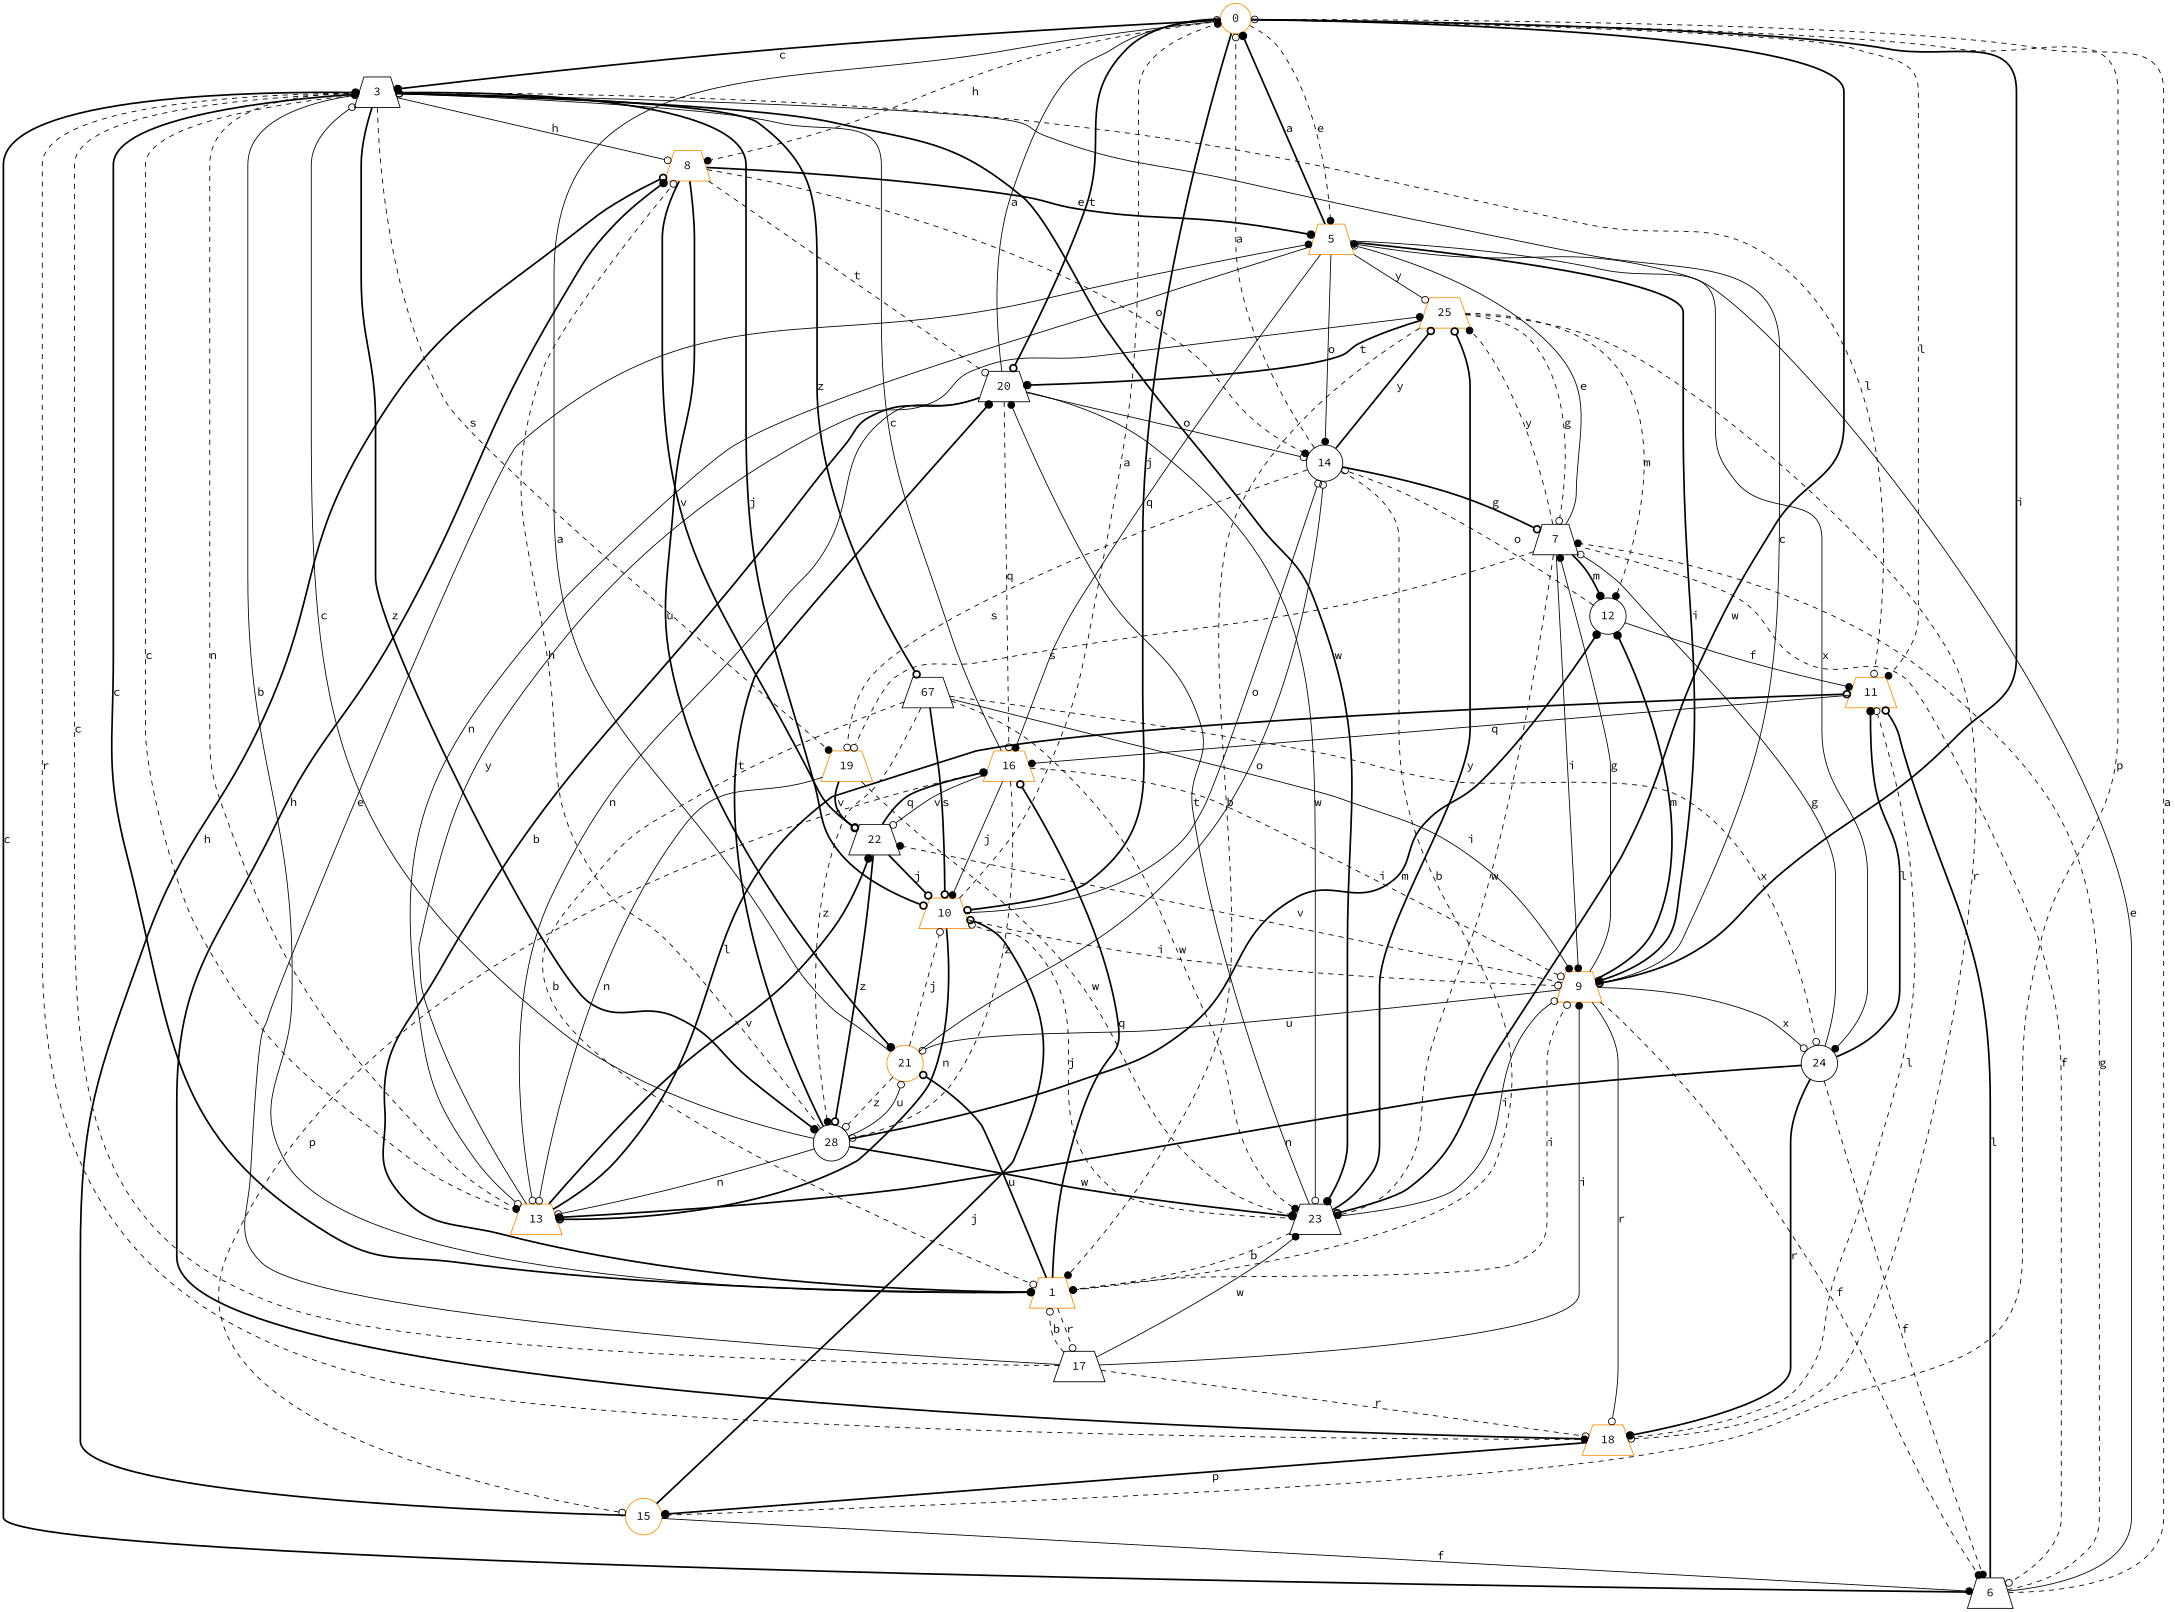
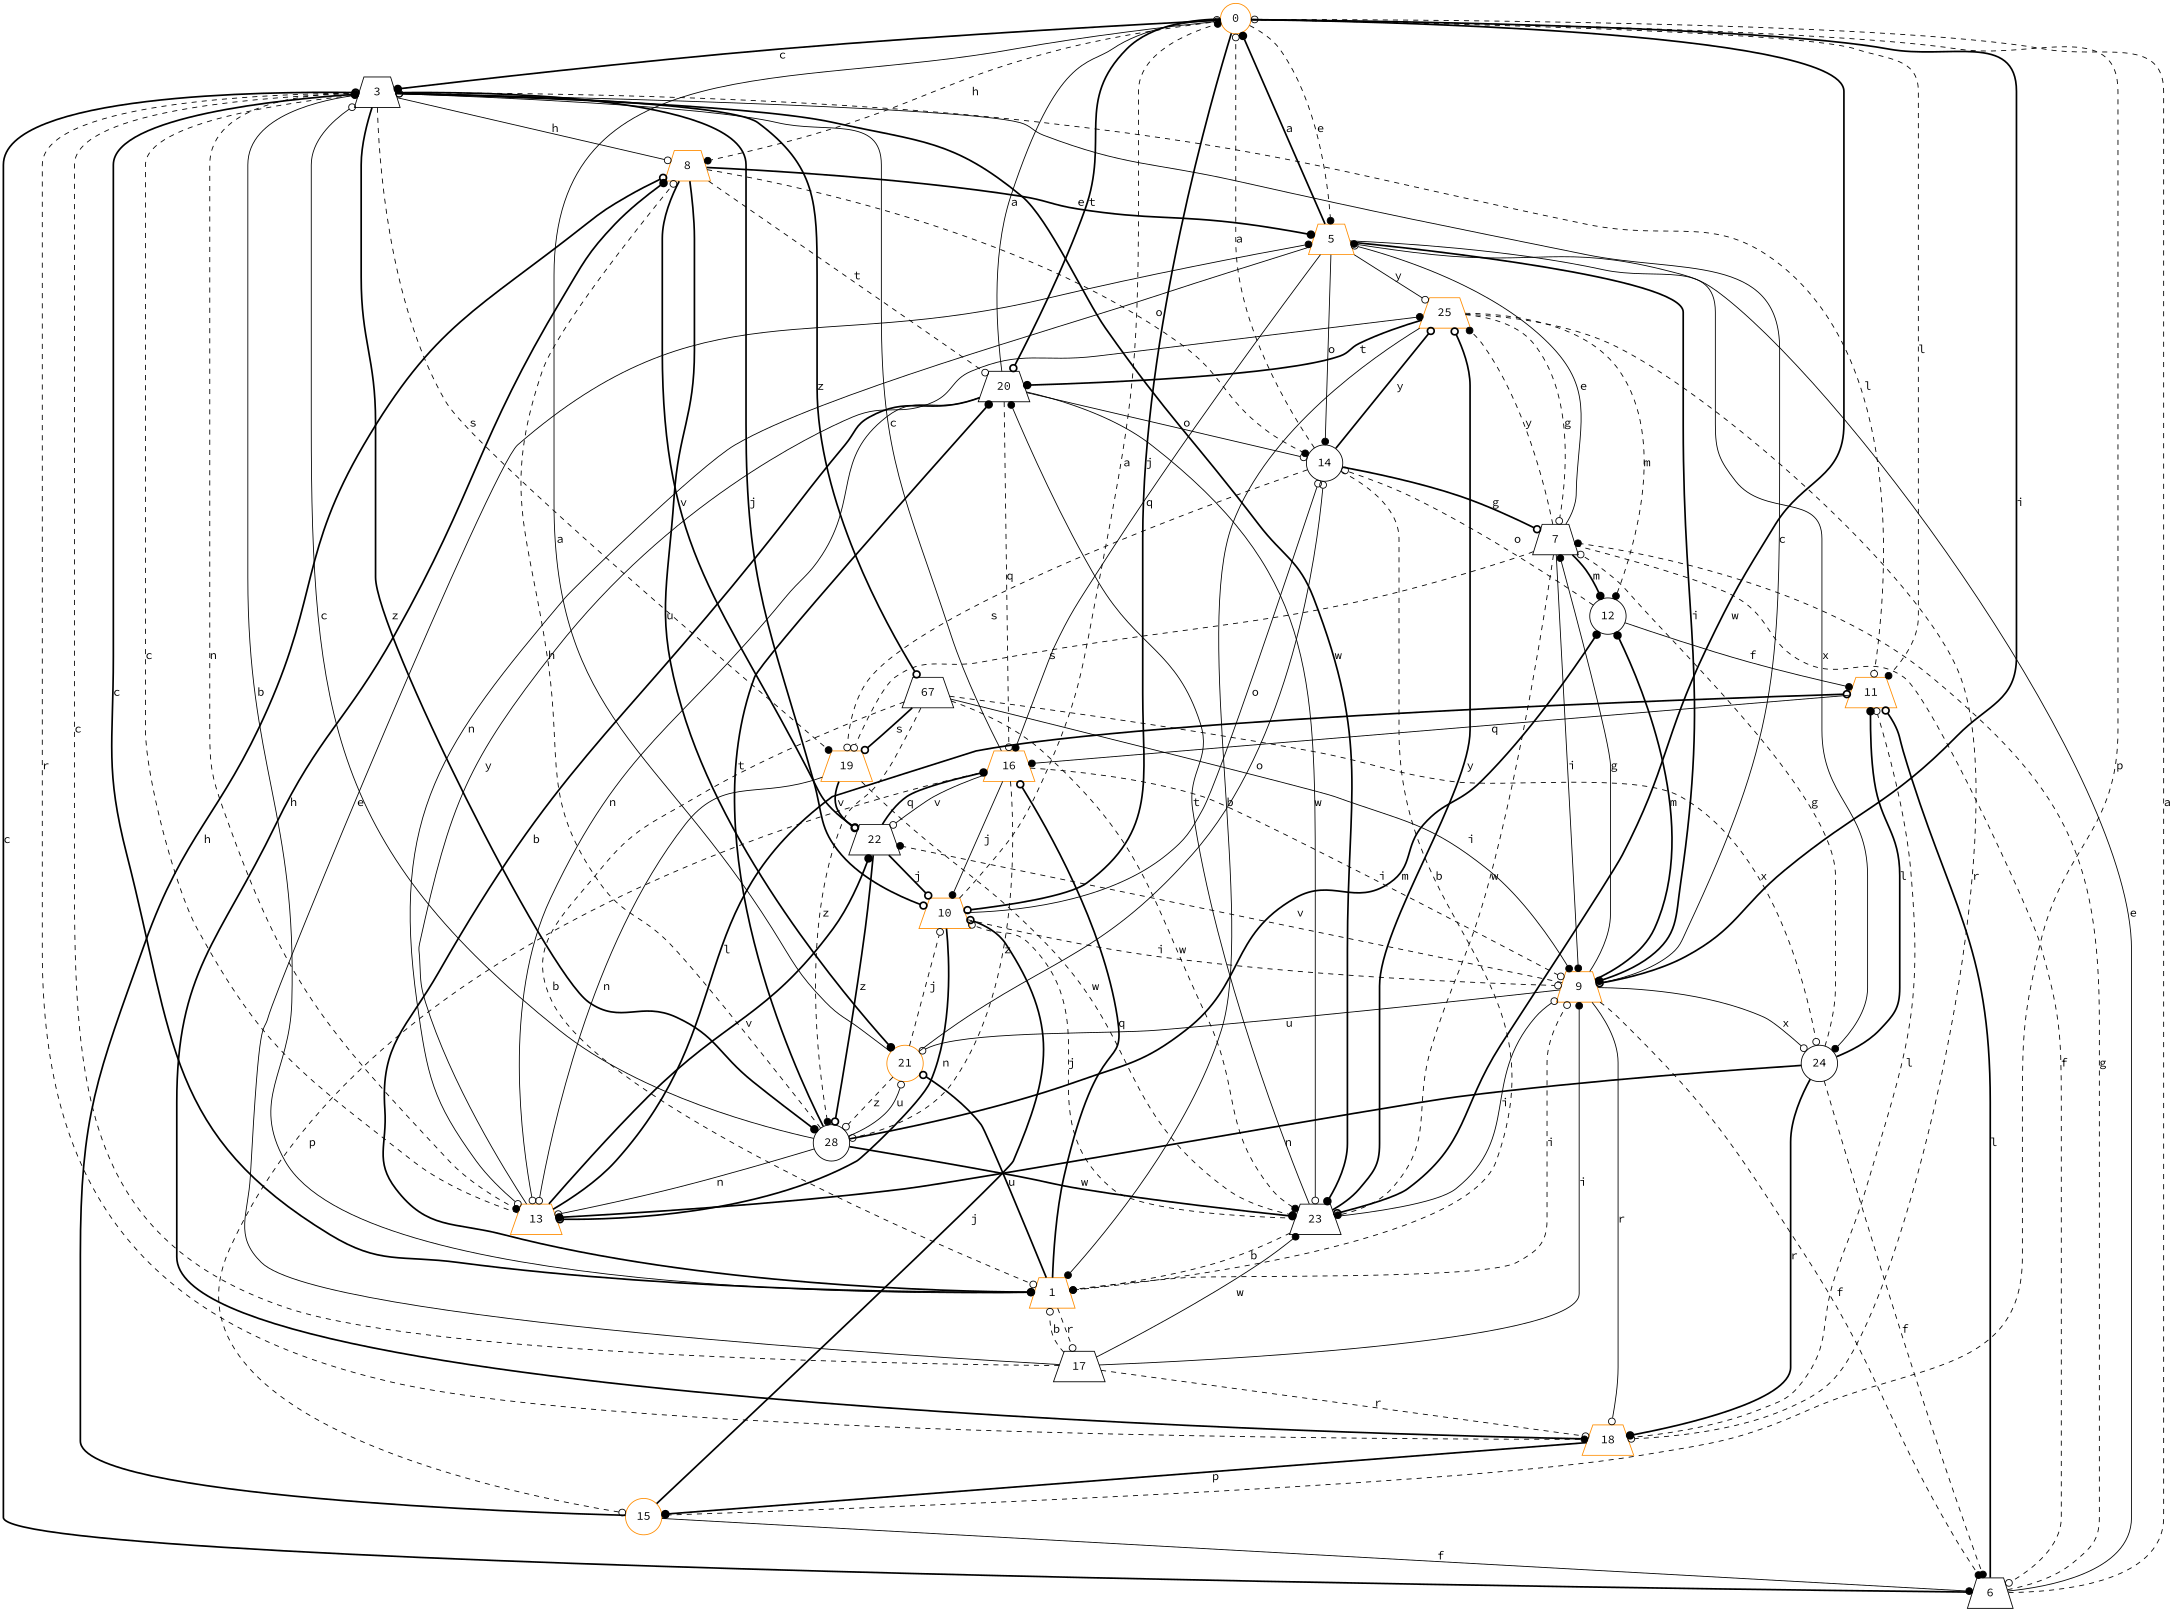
edge "24" -> "7": style solid -> dashed
edge "25" -> "1": style dashed -> solid
edge "67" -> "10": now "67" -> "19"
